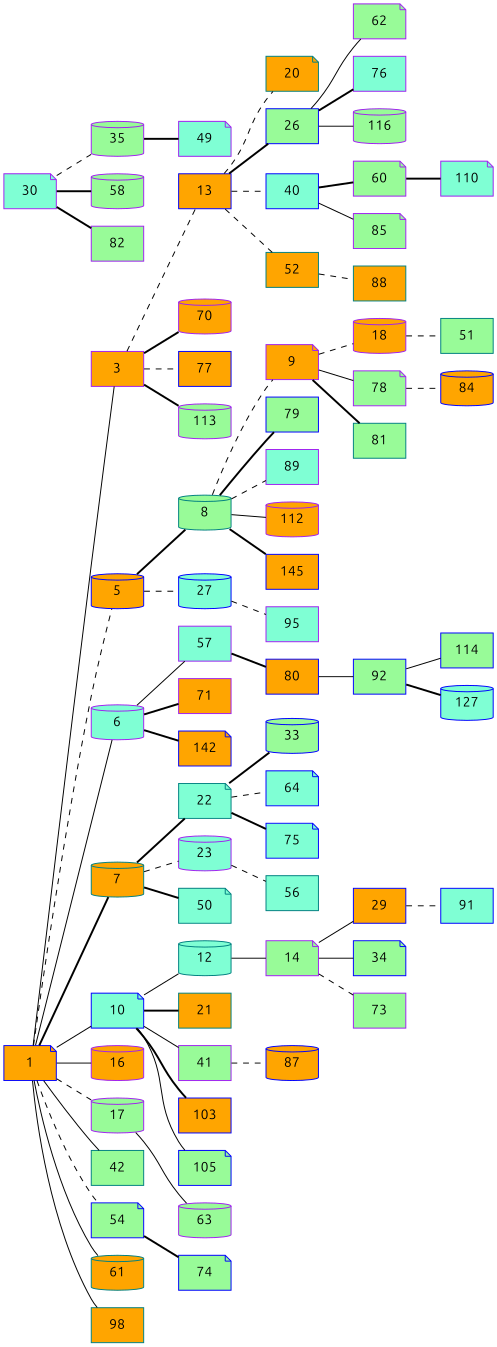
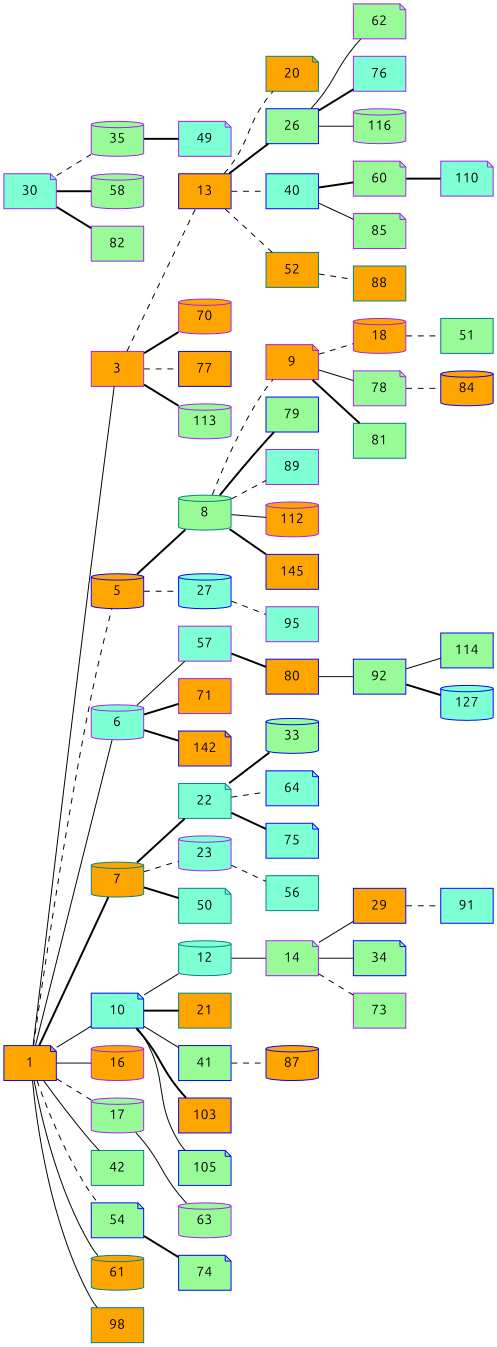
node "41": color purple -> blue
